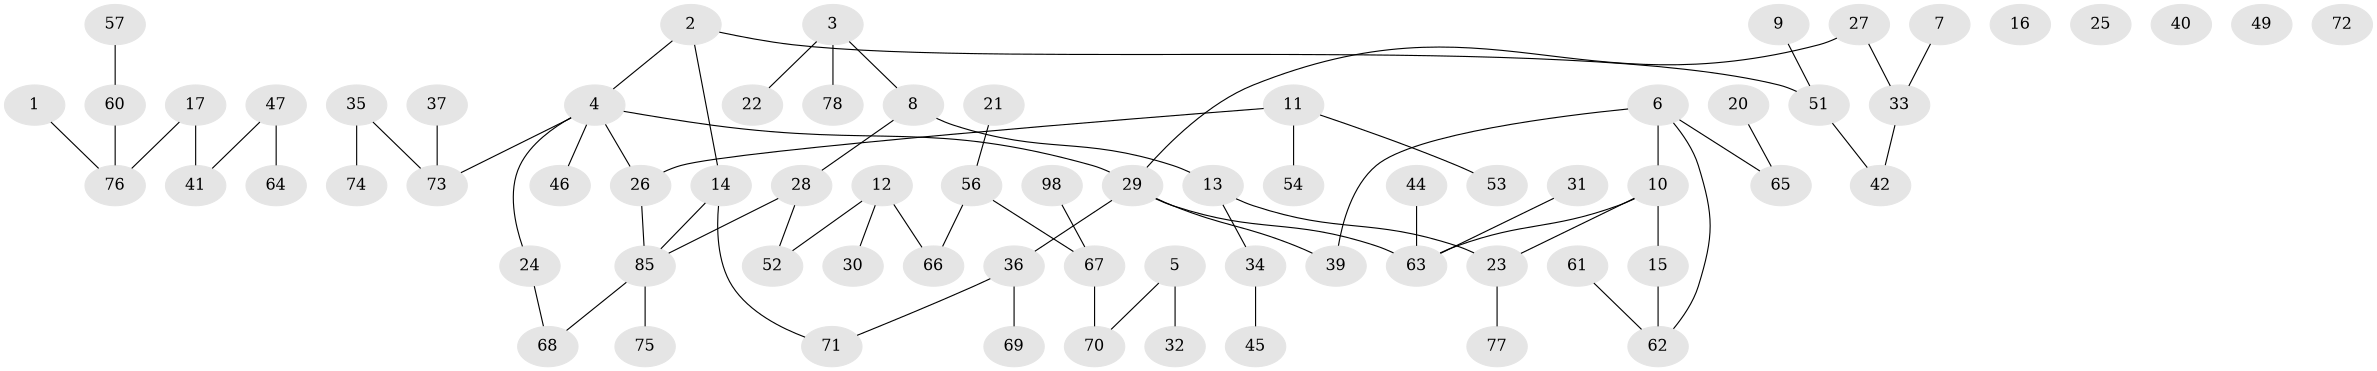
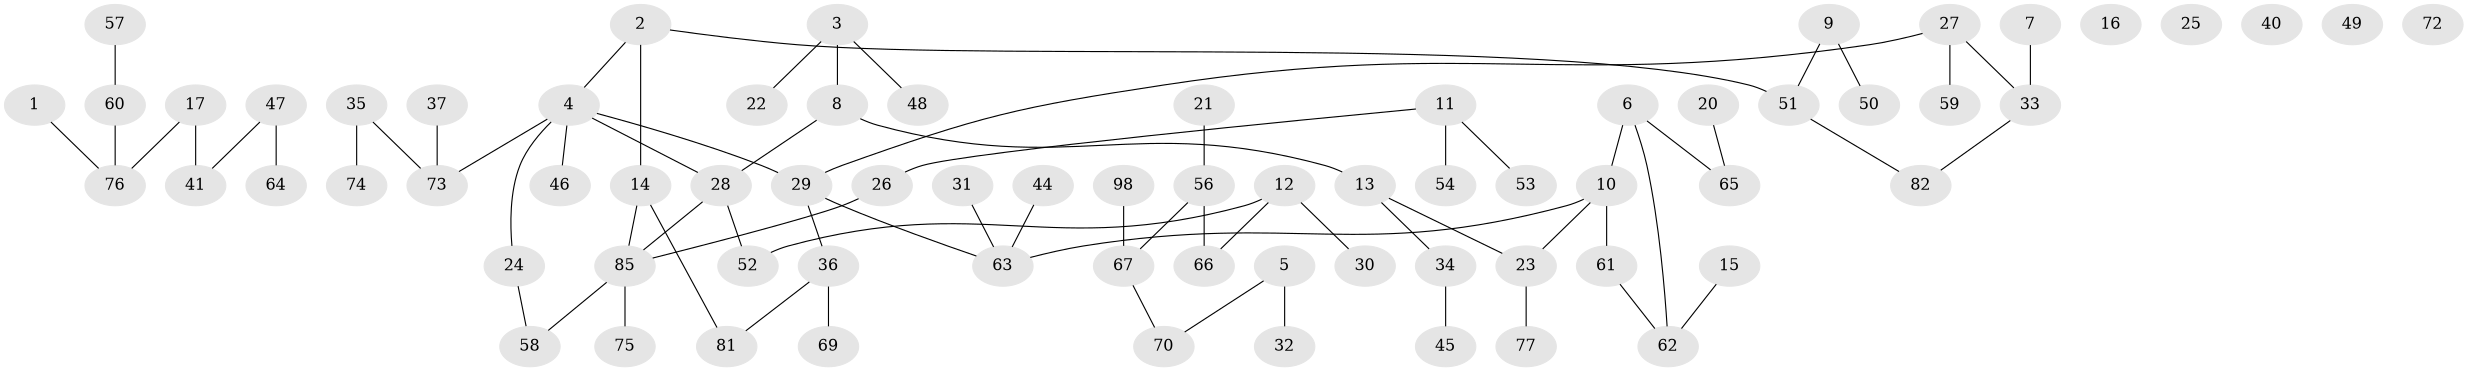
node "78": label "78" -> "48"
node "50": added
node "59": added
edge "4" -- "26": now "4" -- "28"
node "42": label "42" -> "82"
edge "10" -- "15": now "10" -- "61"
node "39": removed
node "68": label "68" -> "58"
node "71": label "71" -> "81"
